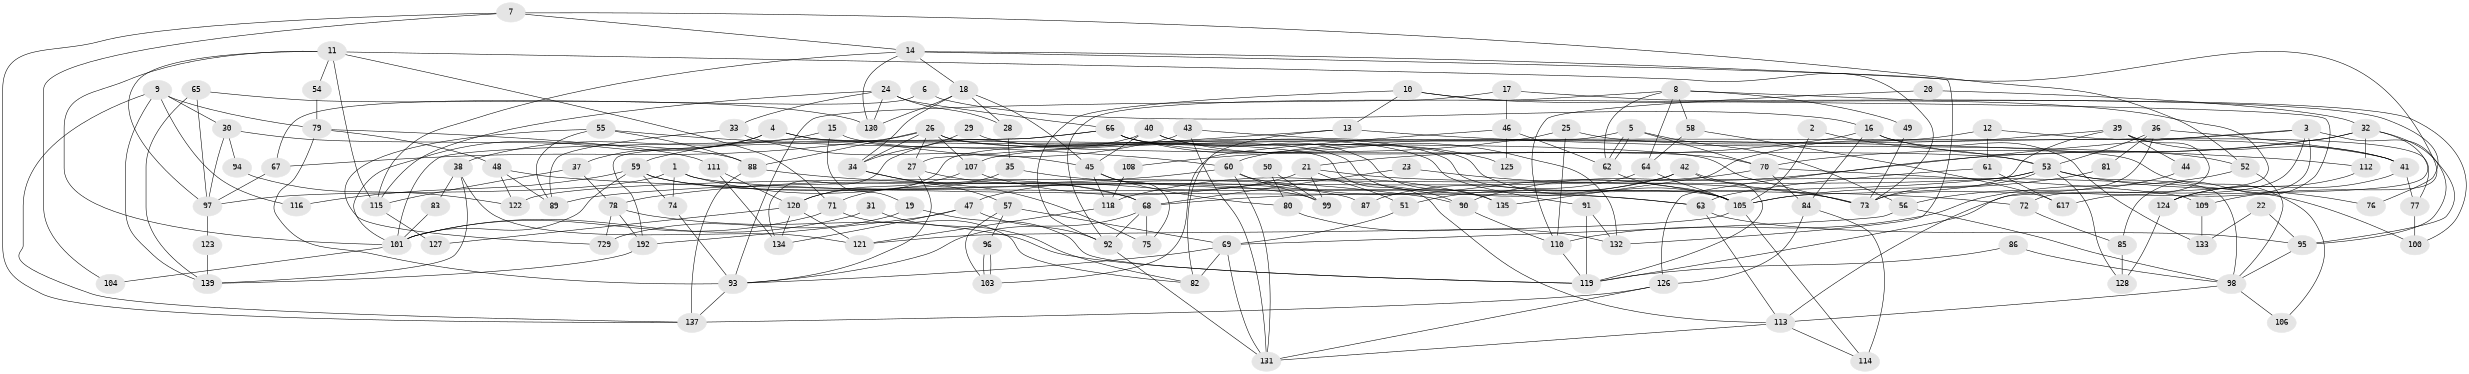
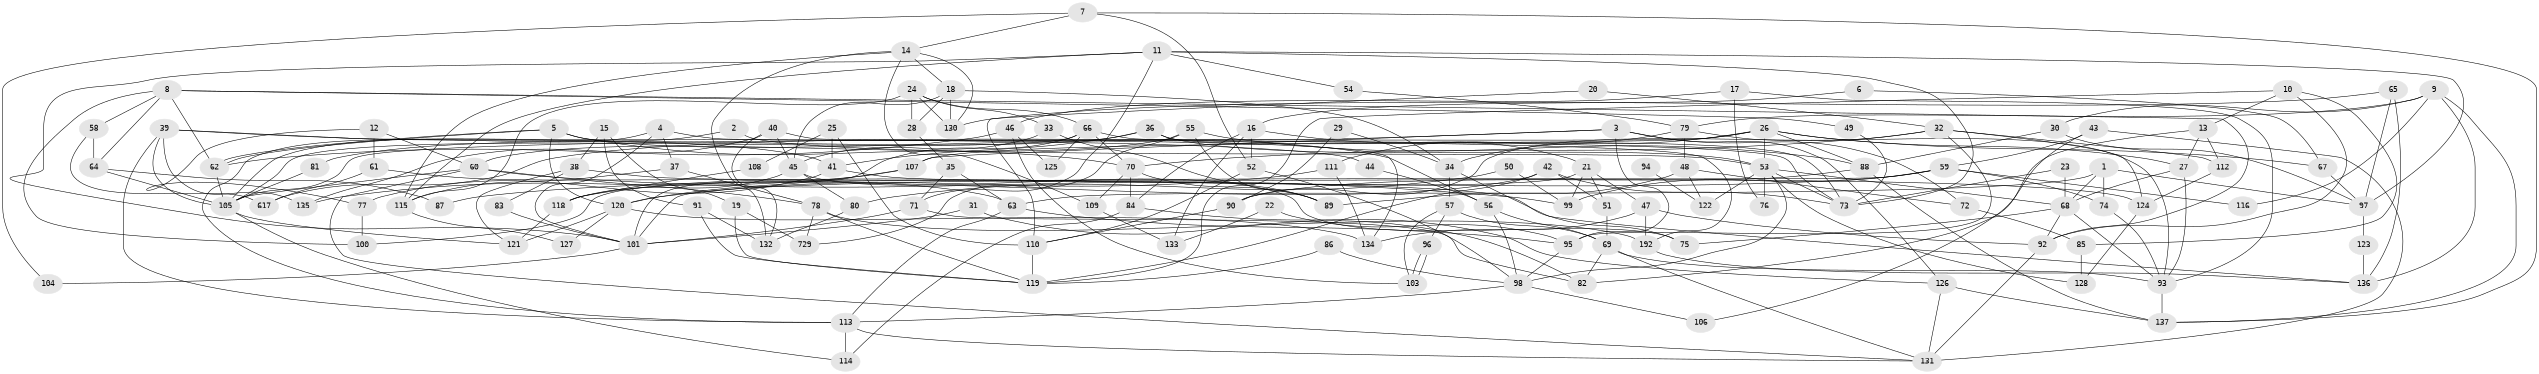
edge "30" -- "94": removed
node "139": label "139" -> "136"
